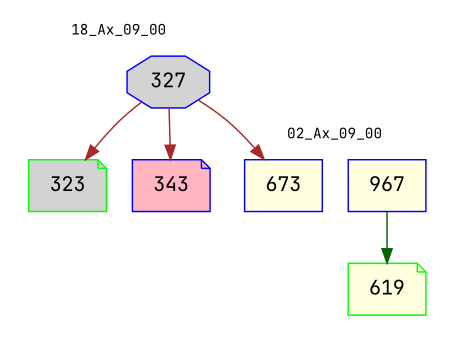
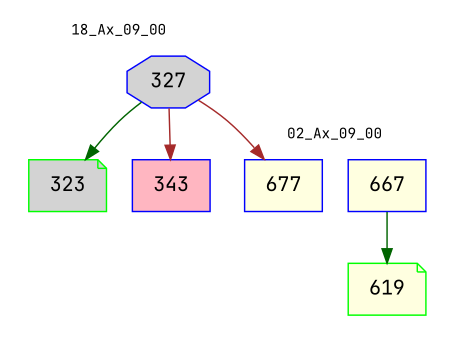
edge "327" -> "323": color brown -> darkgreen
node "343": shape note -> box
node "673": label "673" -> "677"
node "967": label "967" -> "667"
